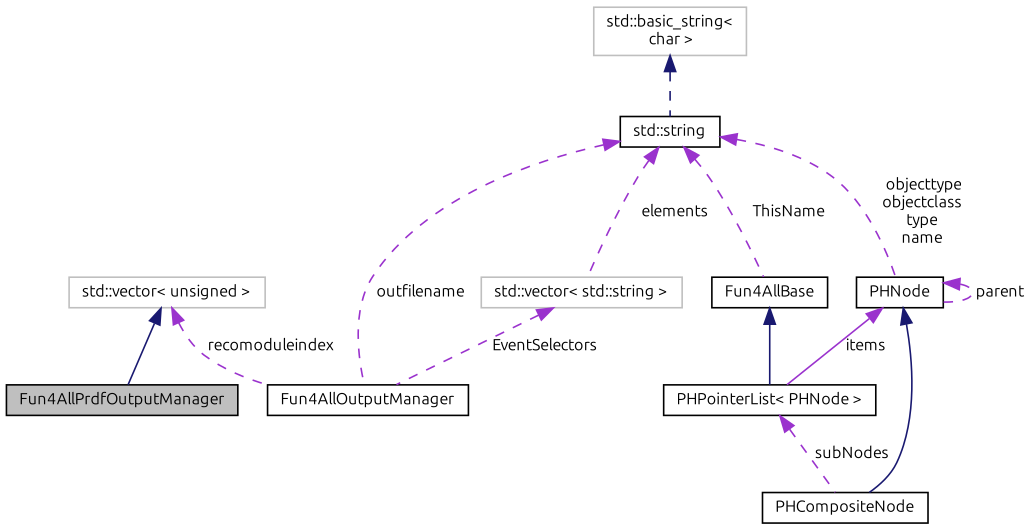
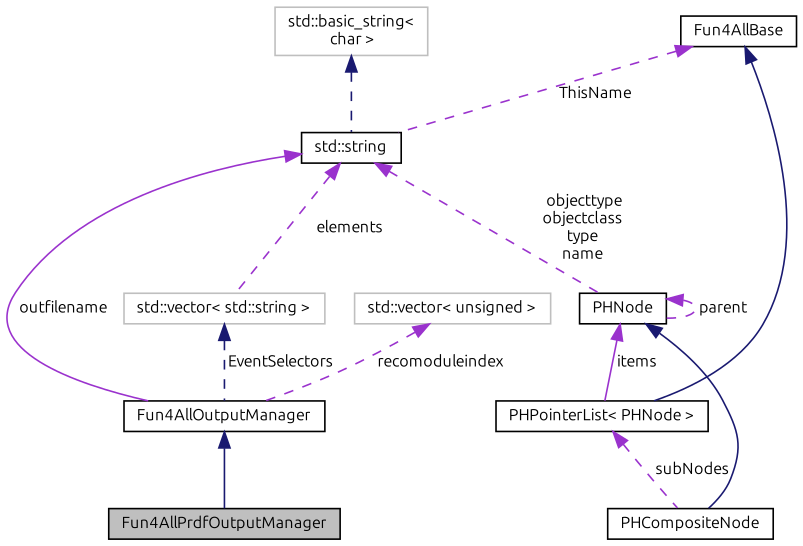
edge "Fun4AllBase" -> "std::string": reversed
edge "Fun4AllOutputManager" -> "std::string": style dashed -> solid
edge "Fun4AllOutputManager" -> "std::vector< std::string >": color darkorchid3 -> midnightblue
edge "Fun4AllPrdfOutputManager" -> "std::vector< unsigned >": now "Fun4AllPrdfOutputManager" -> "Fun4AllOutputManager"
